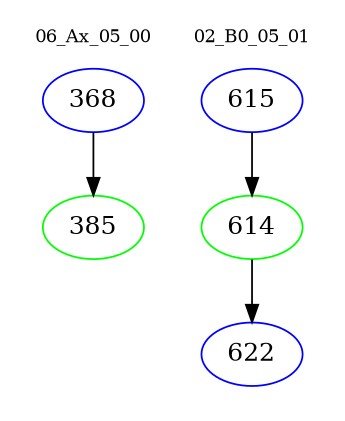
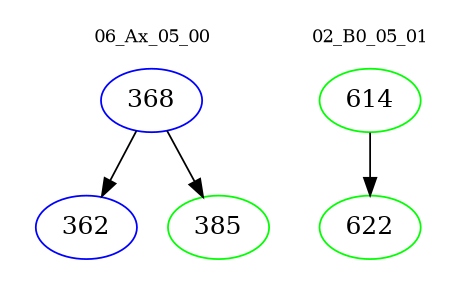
node "615": removed
node "362": added
node "622": color blue -> green
